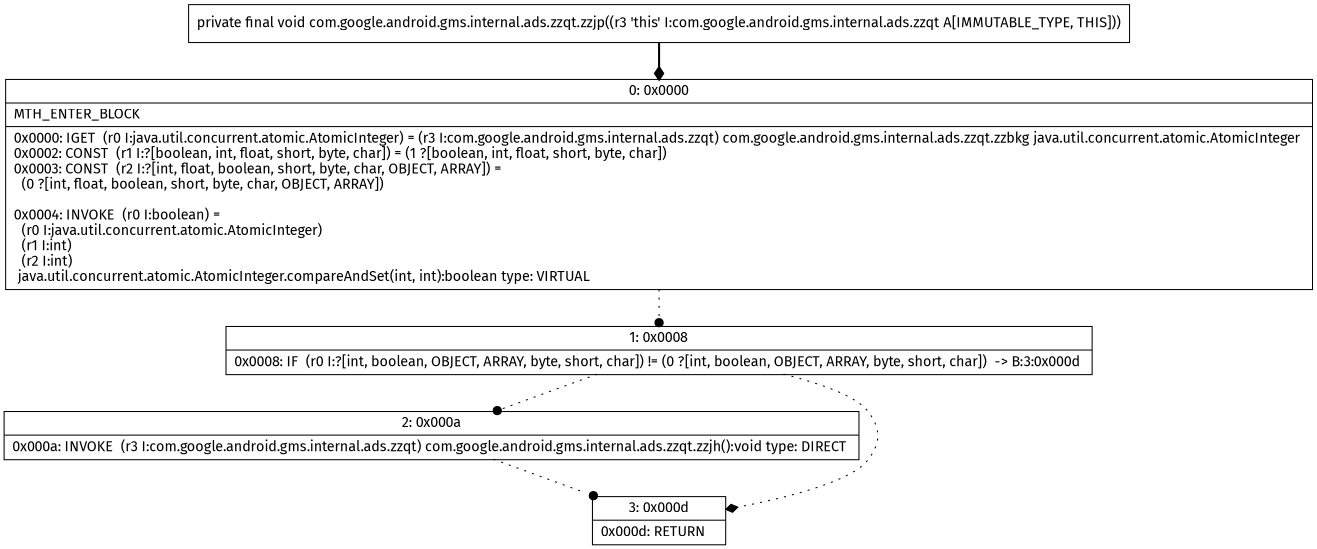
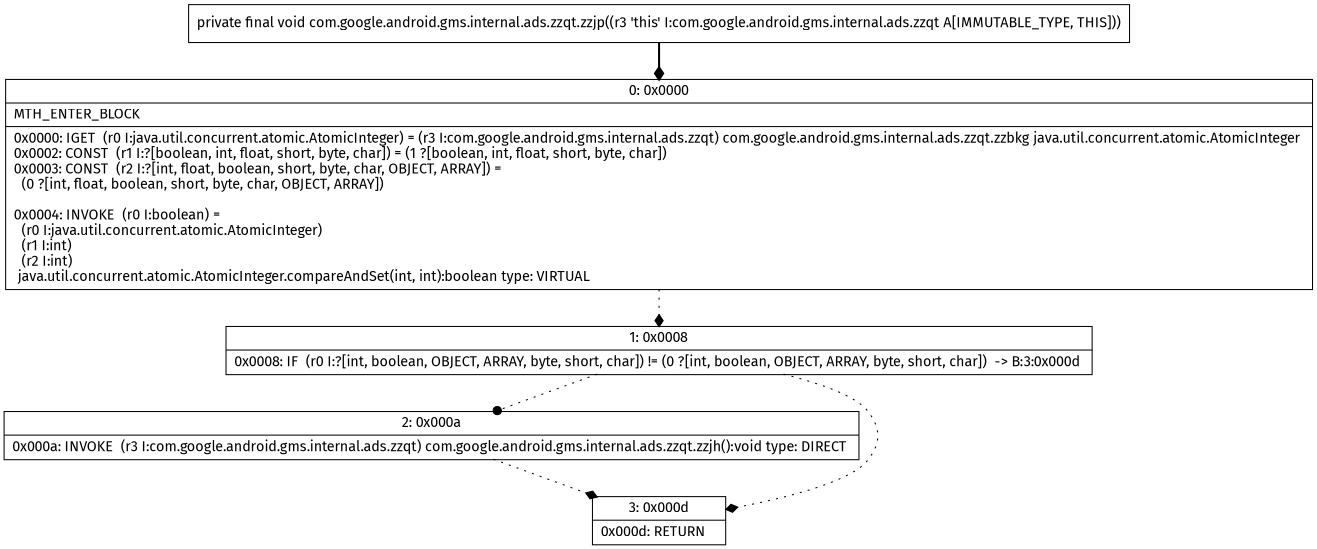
edge "0: 0x0000" -> "1: 0x0008": arrowhead dot -> diamond
edge "2: 0x000a" -> "3: 0x000d": arrowhead dot -> diamond
